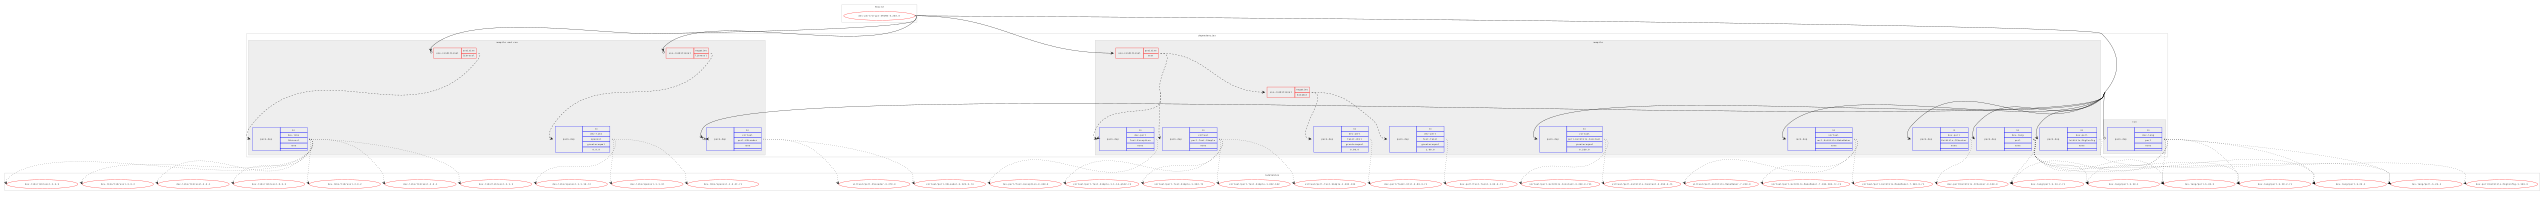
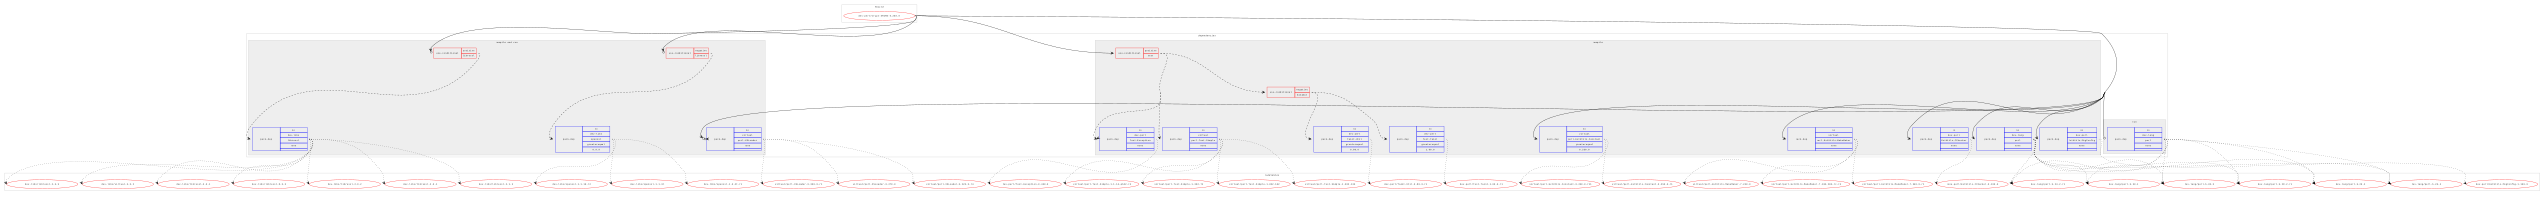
node "dev-libs/libressl-3.0.2": label "dev-libs/libressl-3.0.2" -> "dev-libs/virtual-3.0.2"
node "virtual/perl-XSLoader-0.300.0-r1": added
node "dev-perl/ExtUtils-CChecker-0.100.0": label "dev-perl/ExtUtils-CChecker-0.100.0" -> "none-perl/ExtUtils-CChecker-0.100.0"
